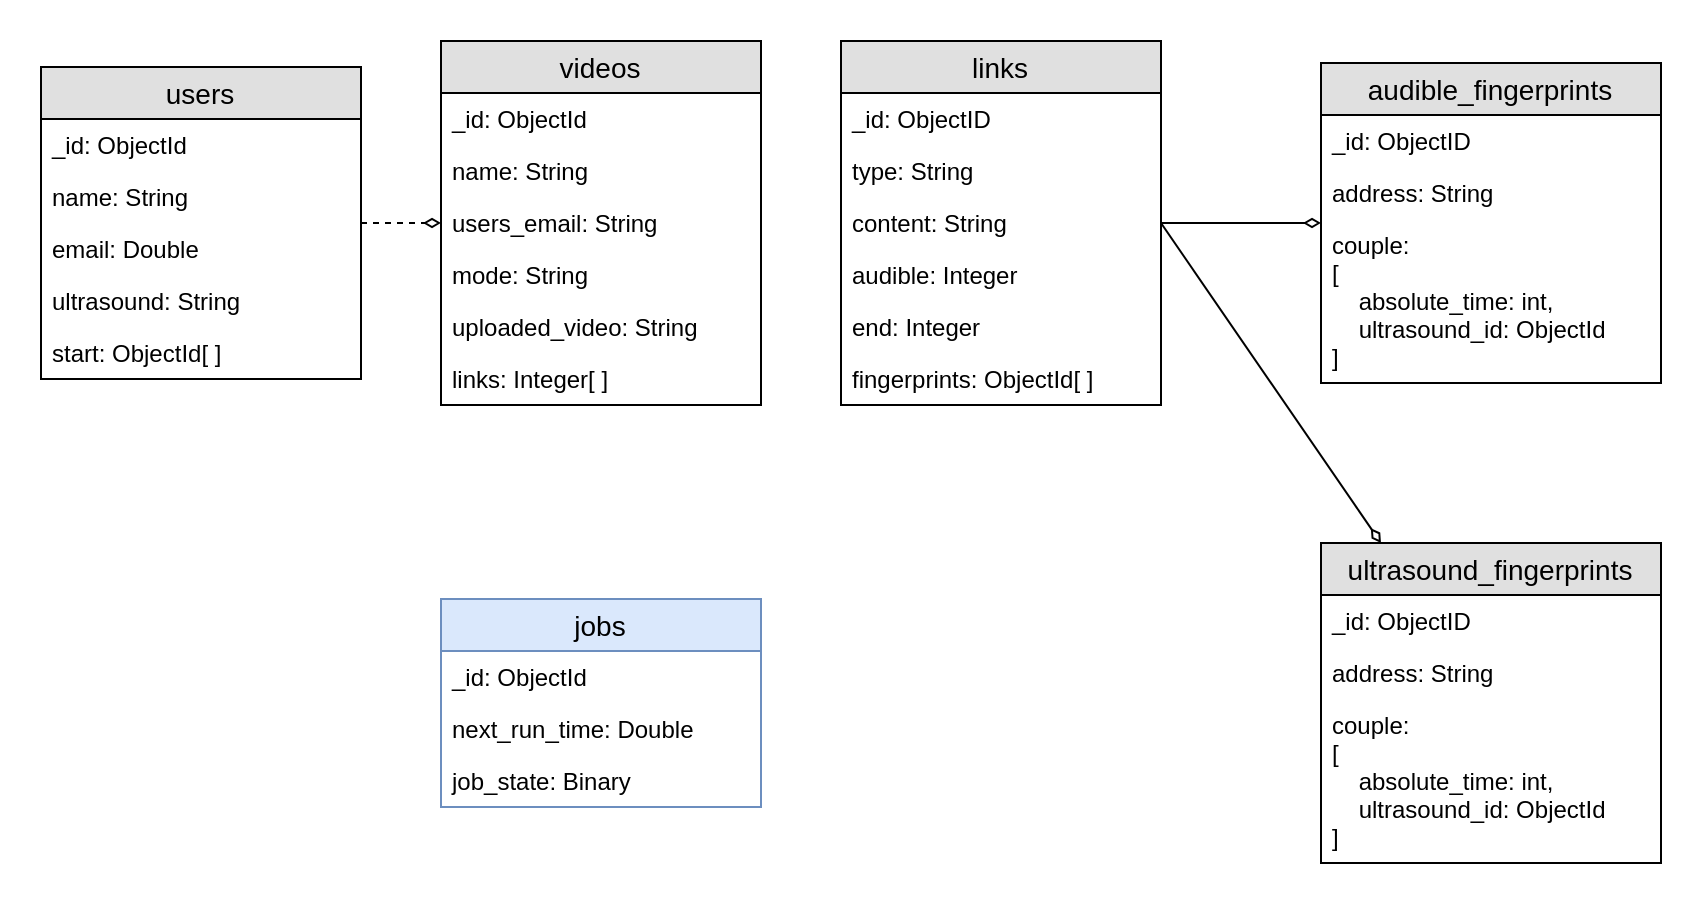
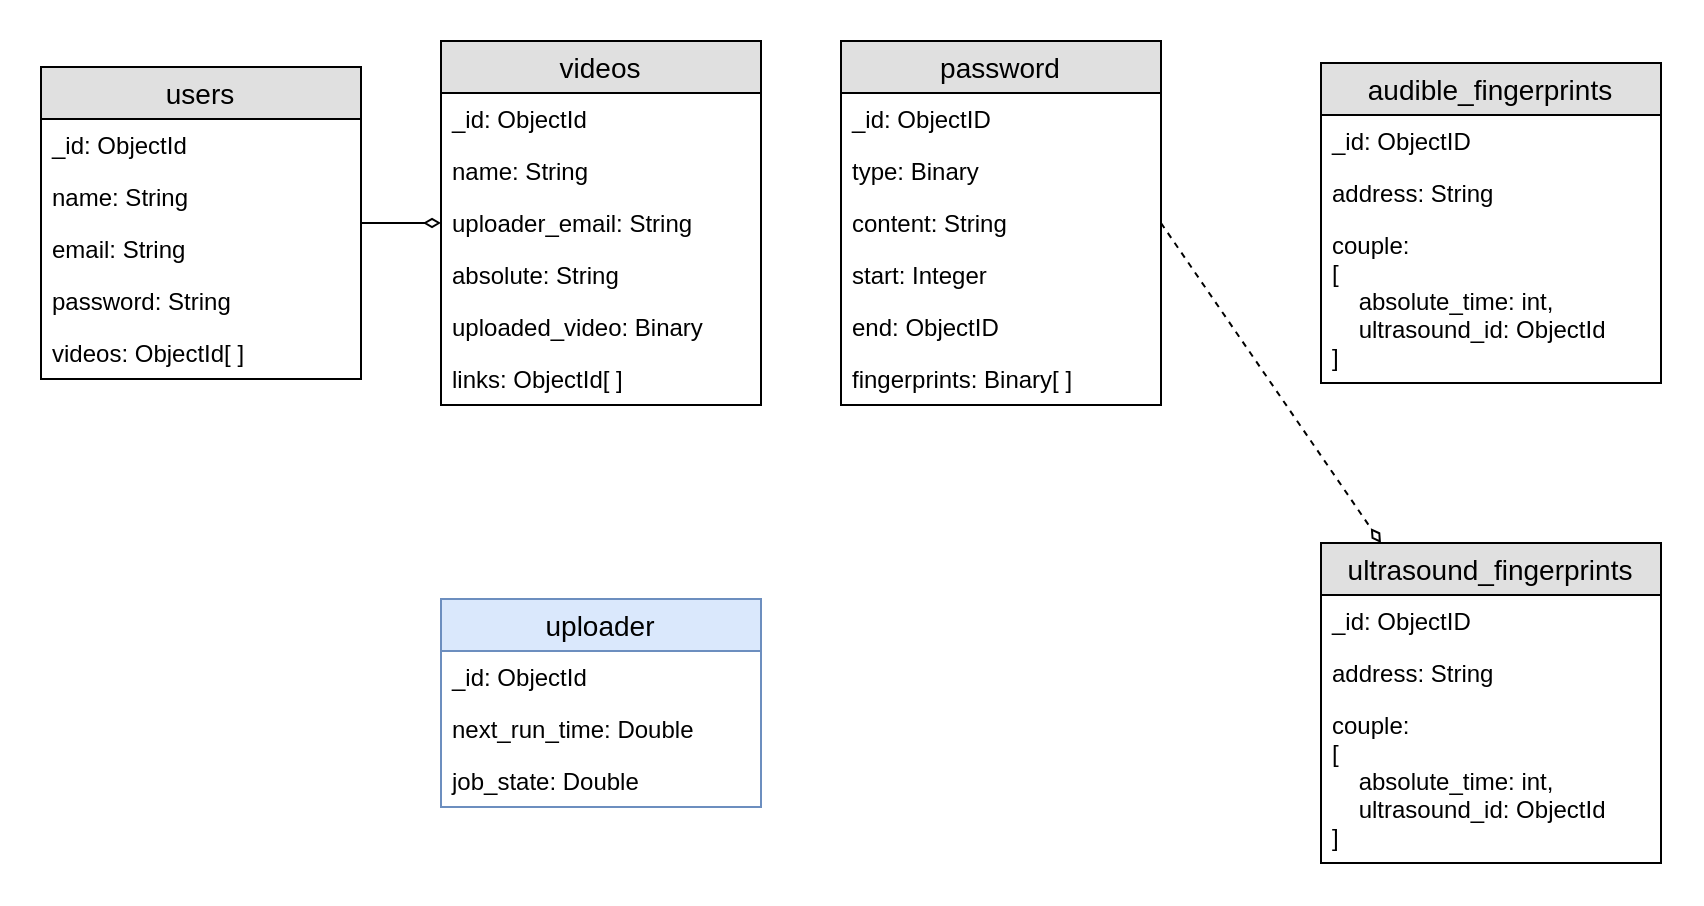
node "links": label "links" -> "password"
node "type: String": label "type: String" -> "type: Binary"
edge "users" -> "videos": style dashed -> solid
edge "content: String" -> "audible_fingerprints": removed
node "users_email: String": label "users_email: String" -> "uploader_email: String"
node "email: Double": label "email: Double" -> "email: String"
node "mode: String": label "mode: String" -> "absolute: String"
node "audible: Integer": label "audible: Integer" -> "start: Integer"
node "ultrasound: String": label "ultrasound: String" -> "password: String"
node "uploaded_video: String": label "uploaded_video: String" -> "uploaded_video: Binary"
node "end: Integer": label "end: Integer" -> "end: ObjectID"
node "start: ObjectId[ ]": label "start: ObjectId[ ]" -> "videos: ObjectId[ ]"
edge "content: String" -> "ultrasound_fingerprints": style solid -> dashed
node "links: Integer[ ]": label "links: Integer[ ]" -> "links: ObjectId[ ]"
node "fingerprints: ObjectId[ ]": label "fingerprints: ObjectId[ ]" -> "fingerprints: Binary[ ]"
node "jobs": label "jobs" -> "uploader"
node "job_state: Binary": label "job_state: Binary" -> "job_state: Double"
